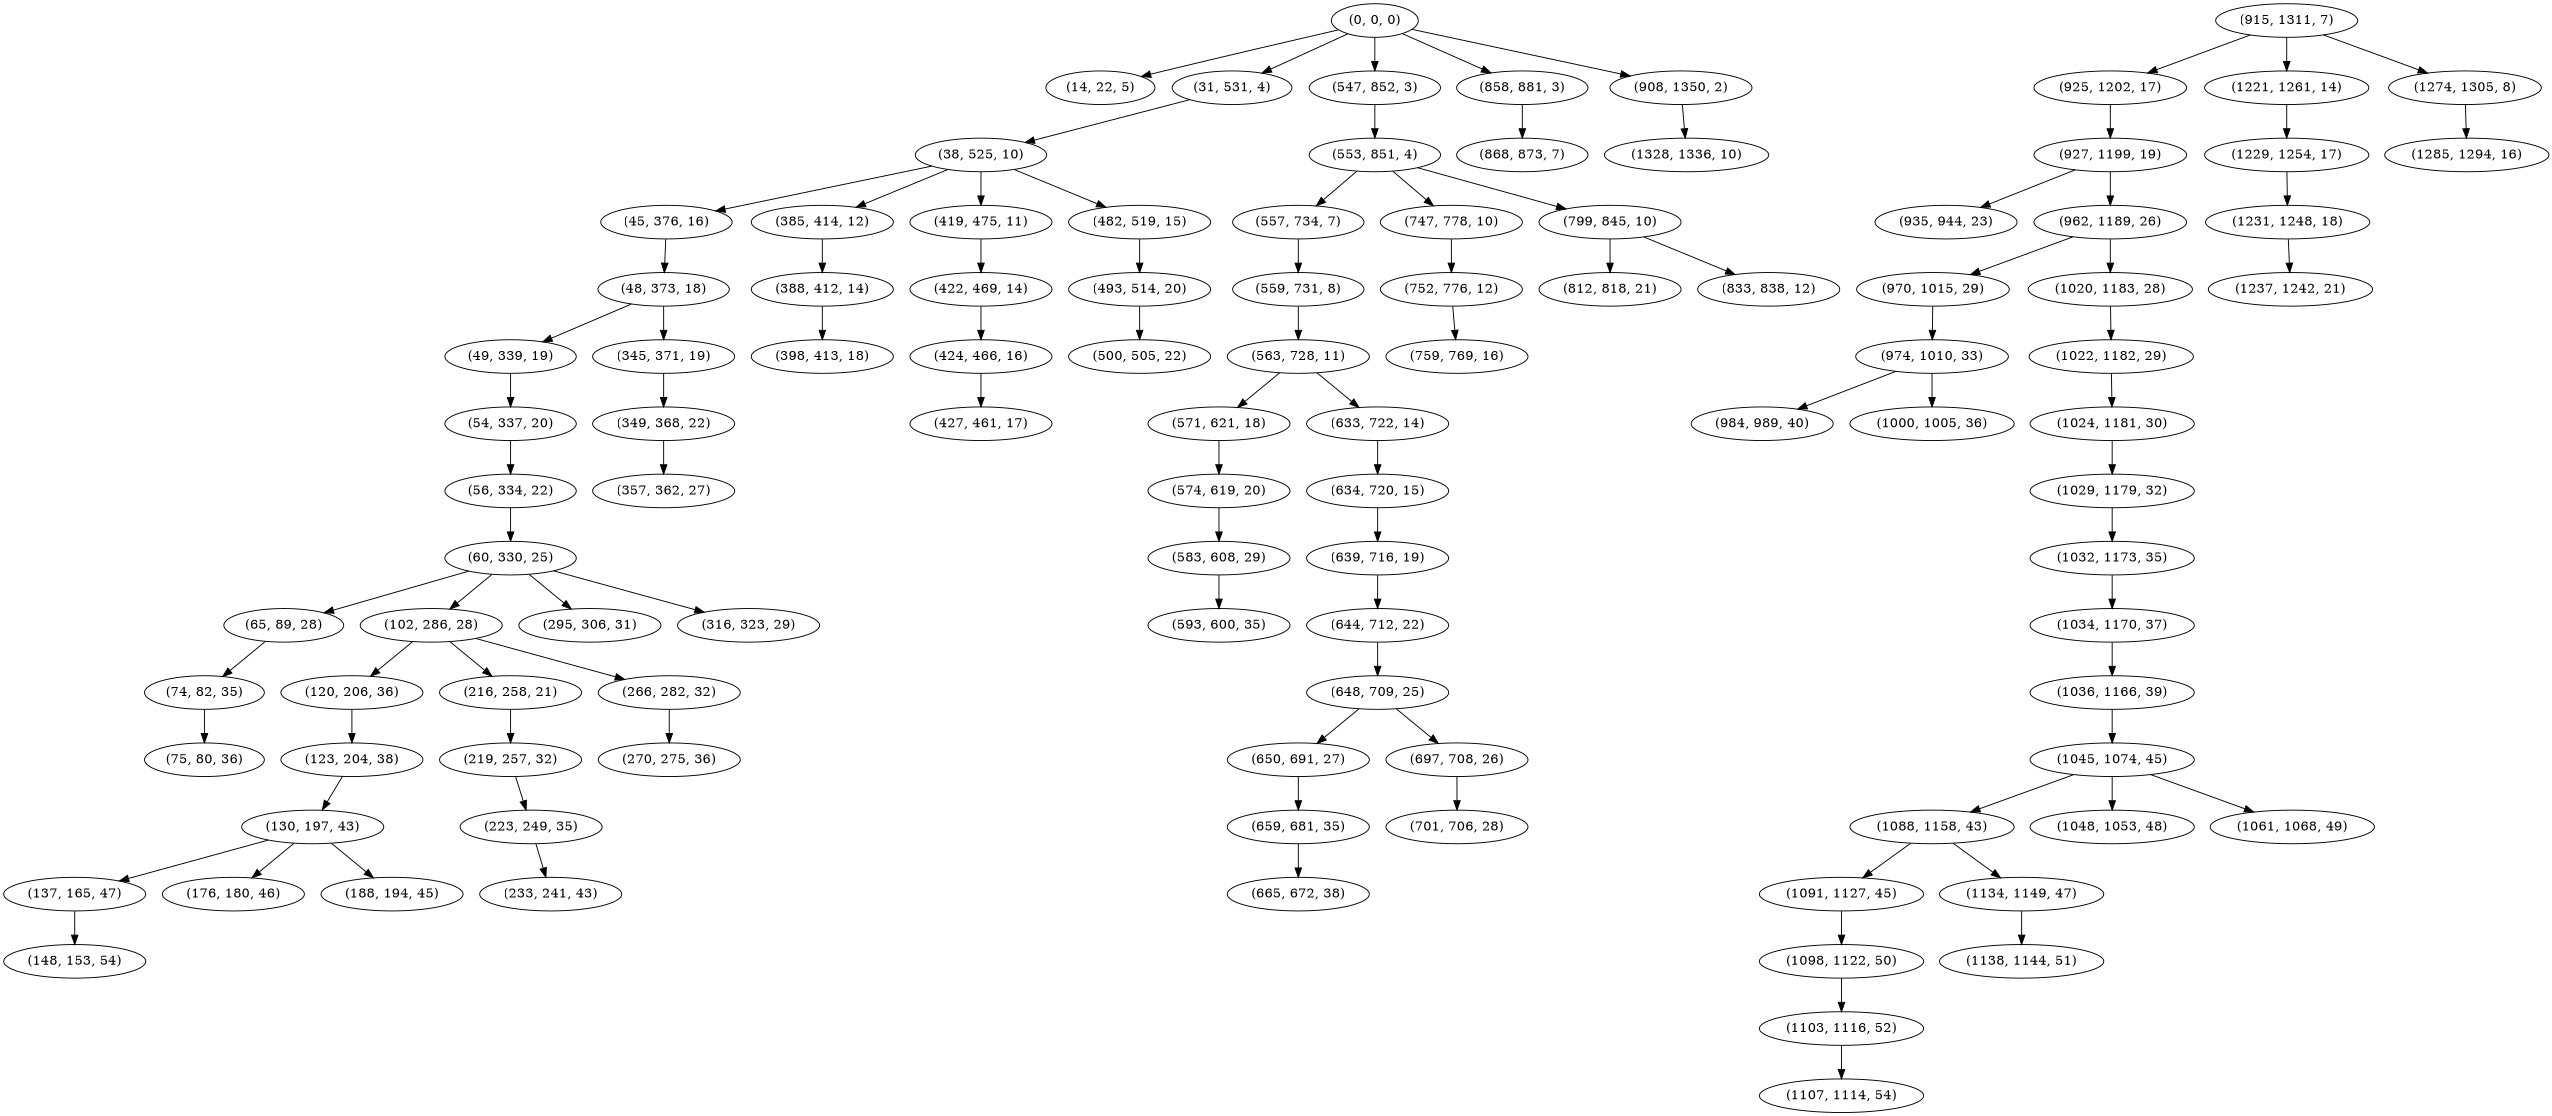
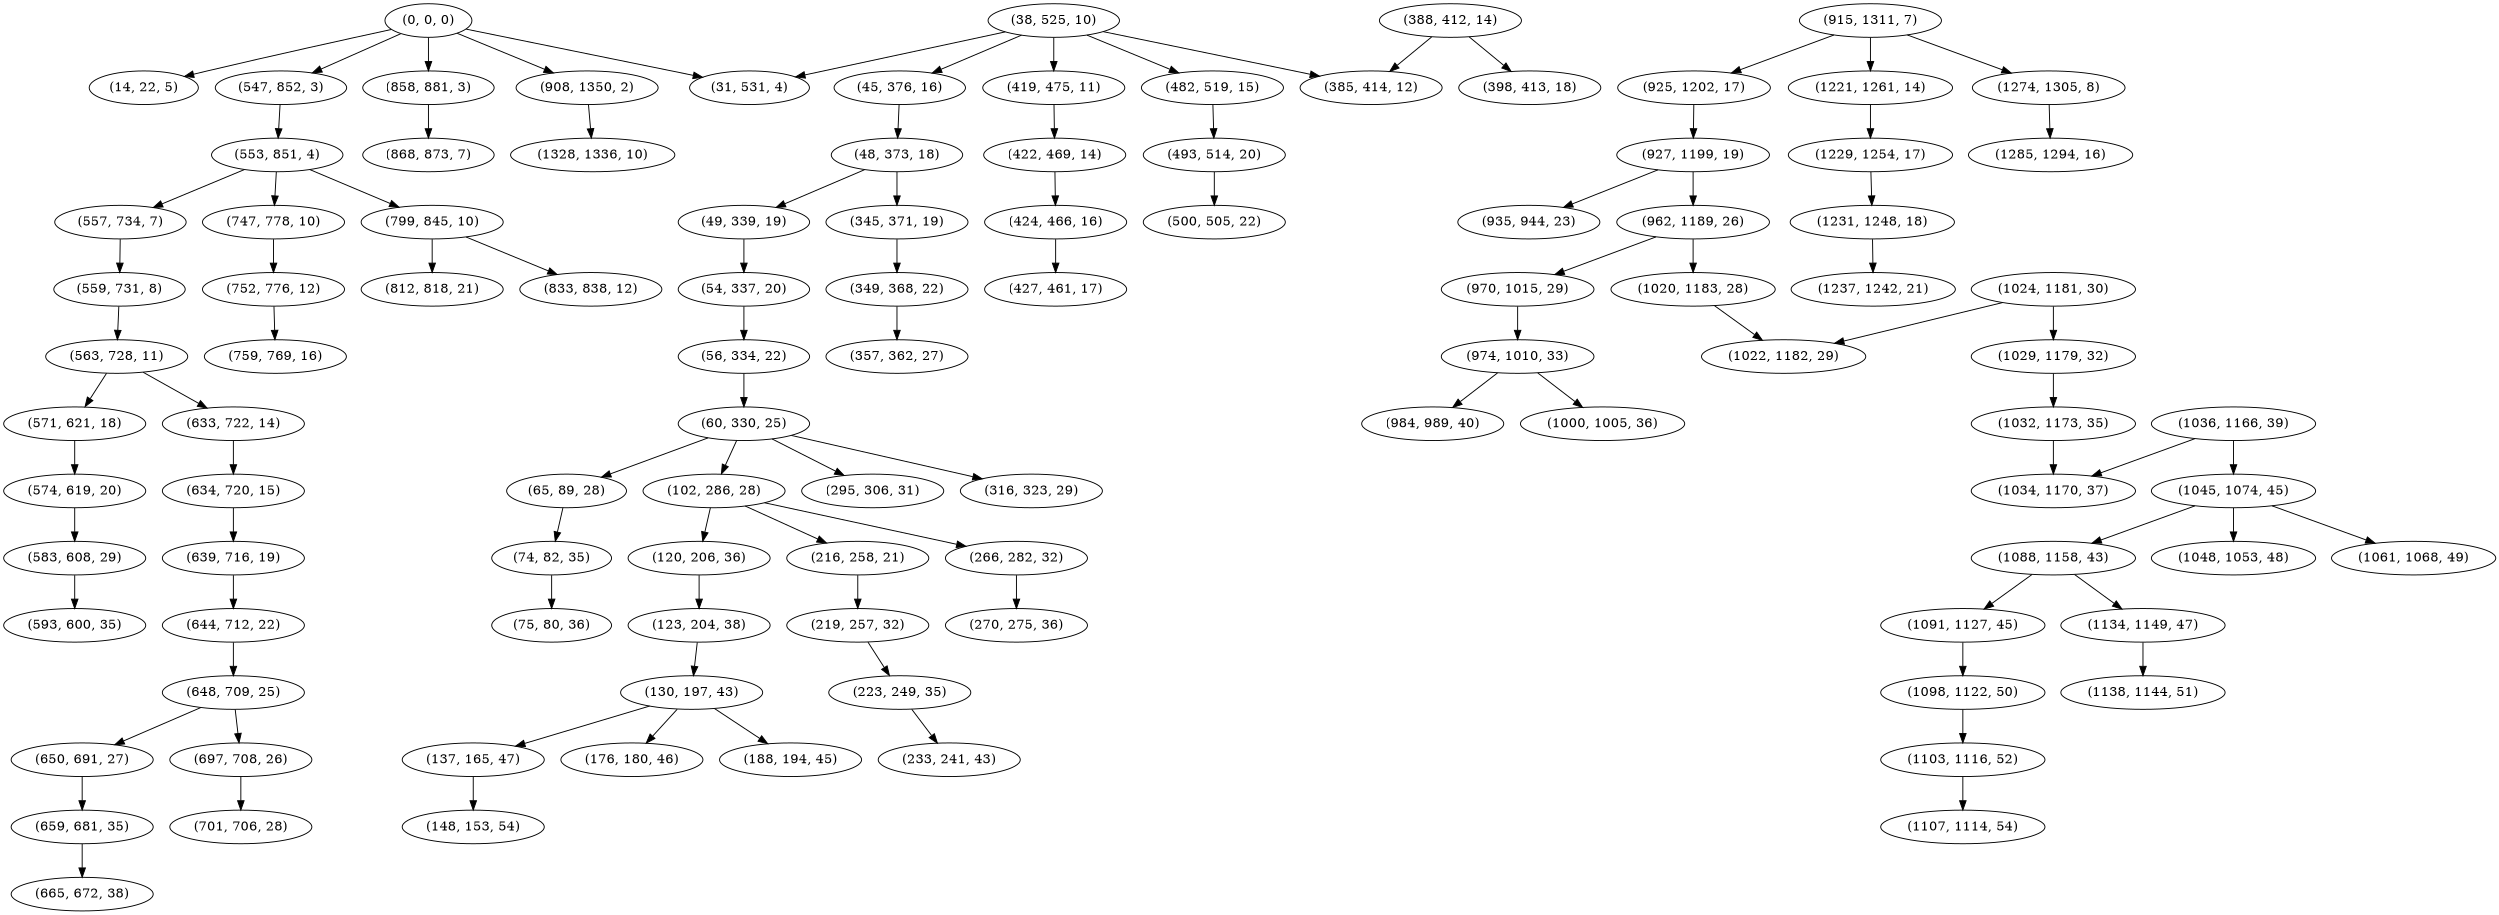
edge "(31, 531, 4)" -> "(38, 525, 10)": reversed
edge "(385, 414, 12)" -> "(388, 412, 14)": reversed
edge "(1022, 1182, 29)" -> "(1024, 1181, 30)": reversed
edge "(1034, 1170, 37)" -> "(1036, 1166, 39)": reversed
